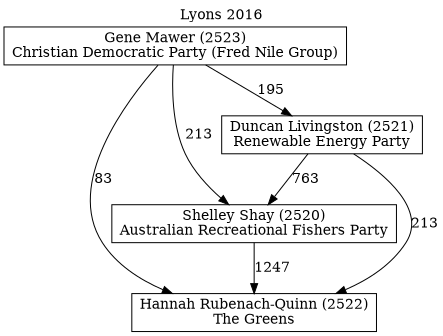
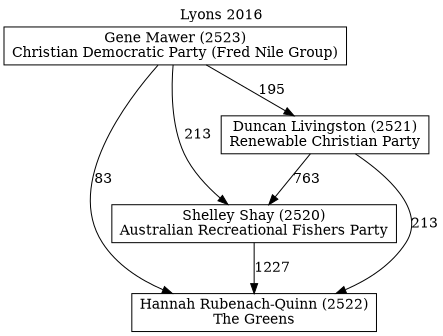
node "Duncan Livingston (2521) Renewable Energy Party": label "Duncan Livingston (2521) Renewable Energy Party" -> "Duncan Livingston (2521) Renewable Christian Party"
edge "Shelley Shay (2520) Australian Recreational Fishers Party" -> "Hannah Rubenach-Quinn (2522) The Greens": label "1247" -> "1227"
